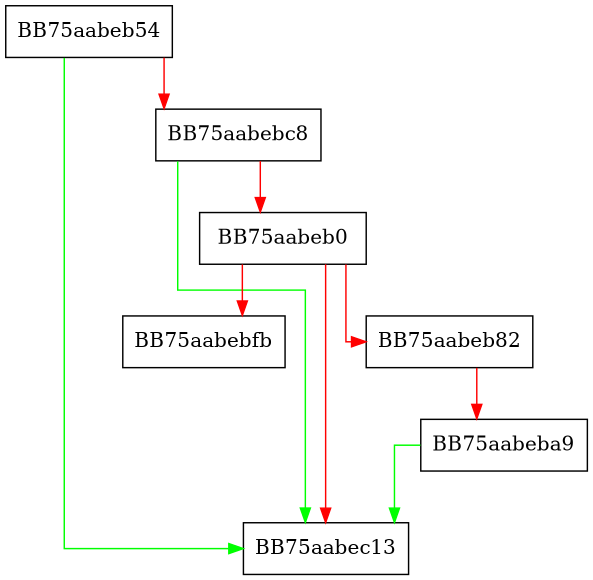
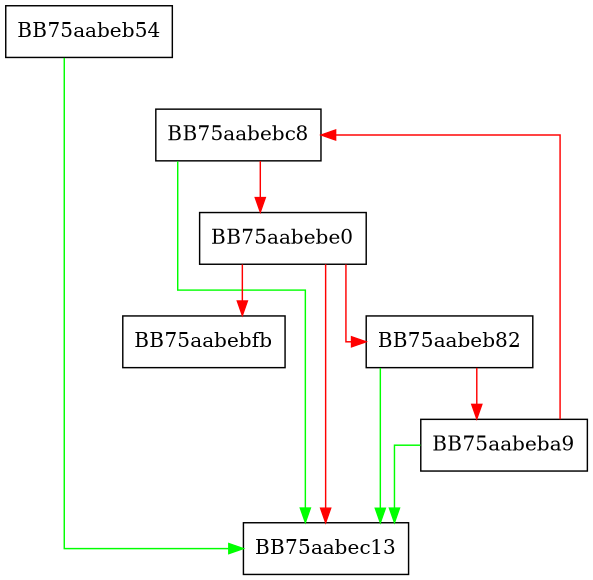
edge "BB75aabeb54" -> "BB75aabebc8": now "BB75aabeba9" -> "BB75aabebc8"
node "BB75aabeb0": label "BB75aabeb0" -> "BB75aabebe0"
edge "BB75aabeb82" -> "BB75aabec13": added
